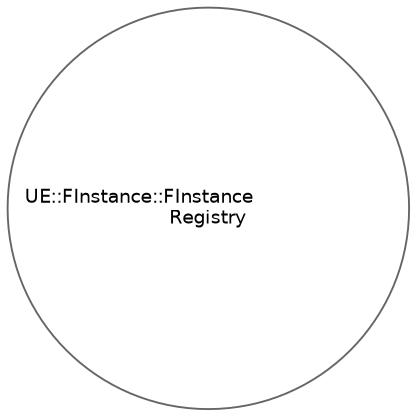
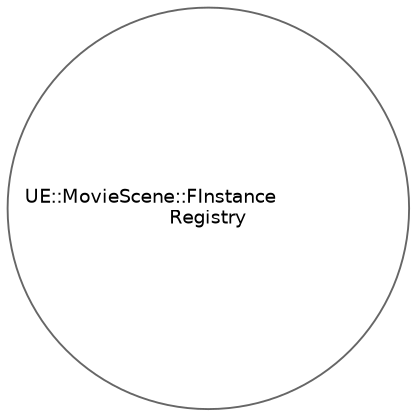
node "UE::FInstance::FInstance Registry": label "UE::FInstance::FInstance Registry" -> "UE::MovieScene::FInstance Registry"
